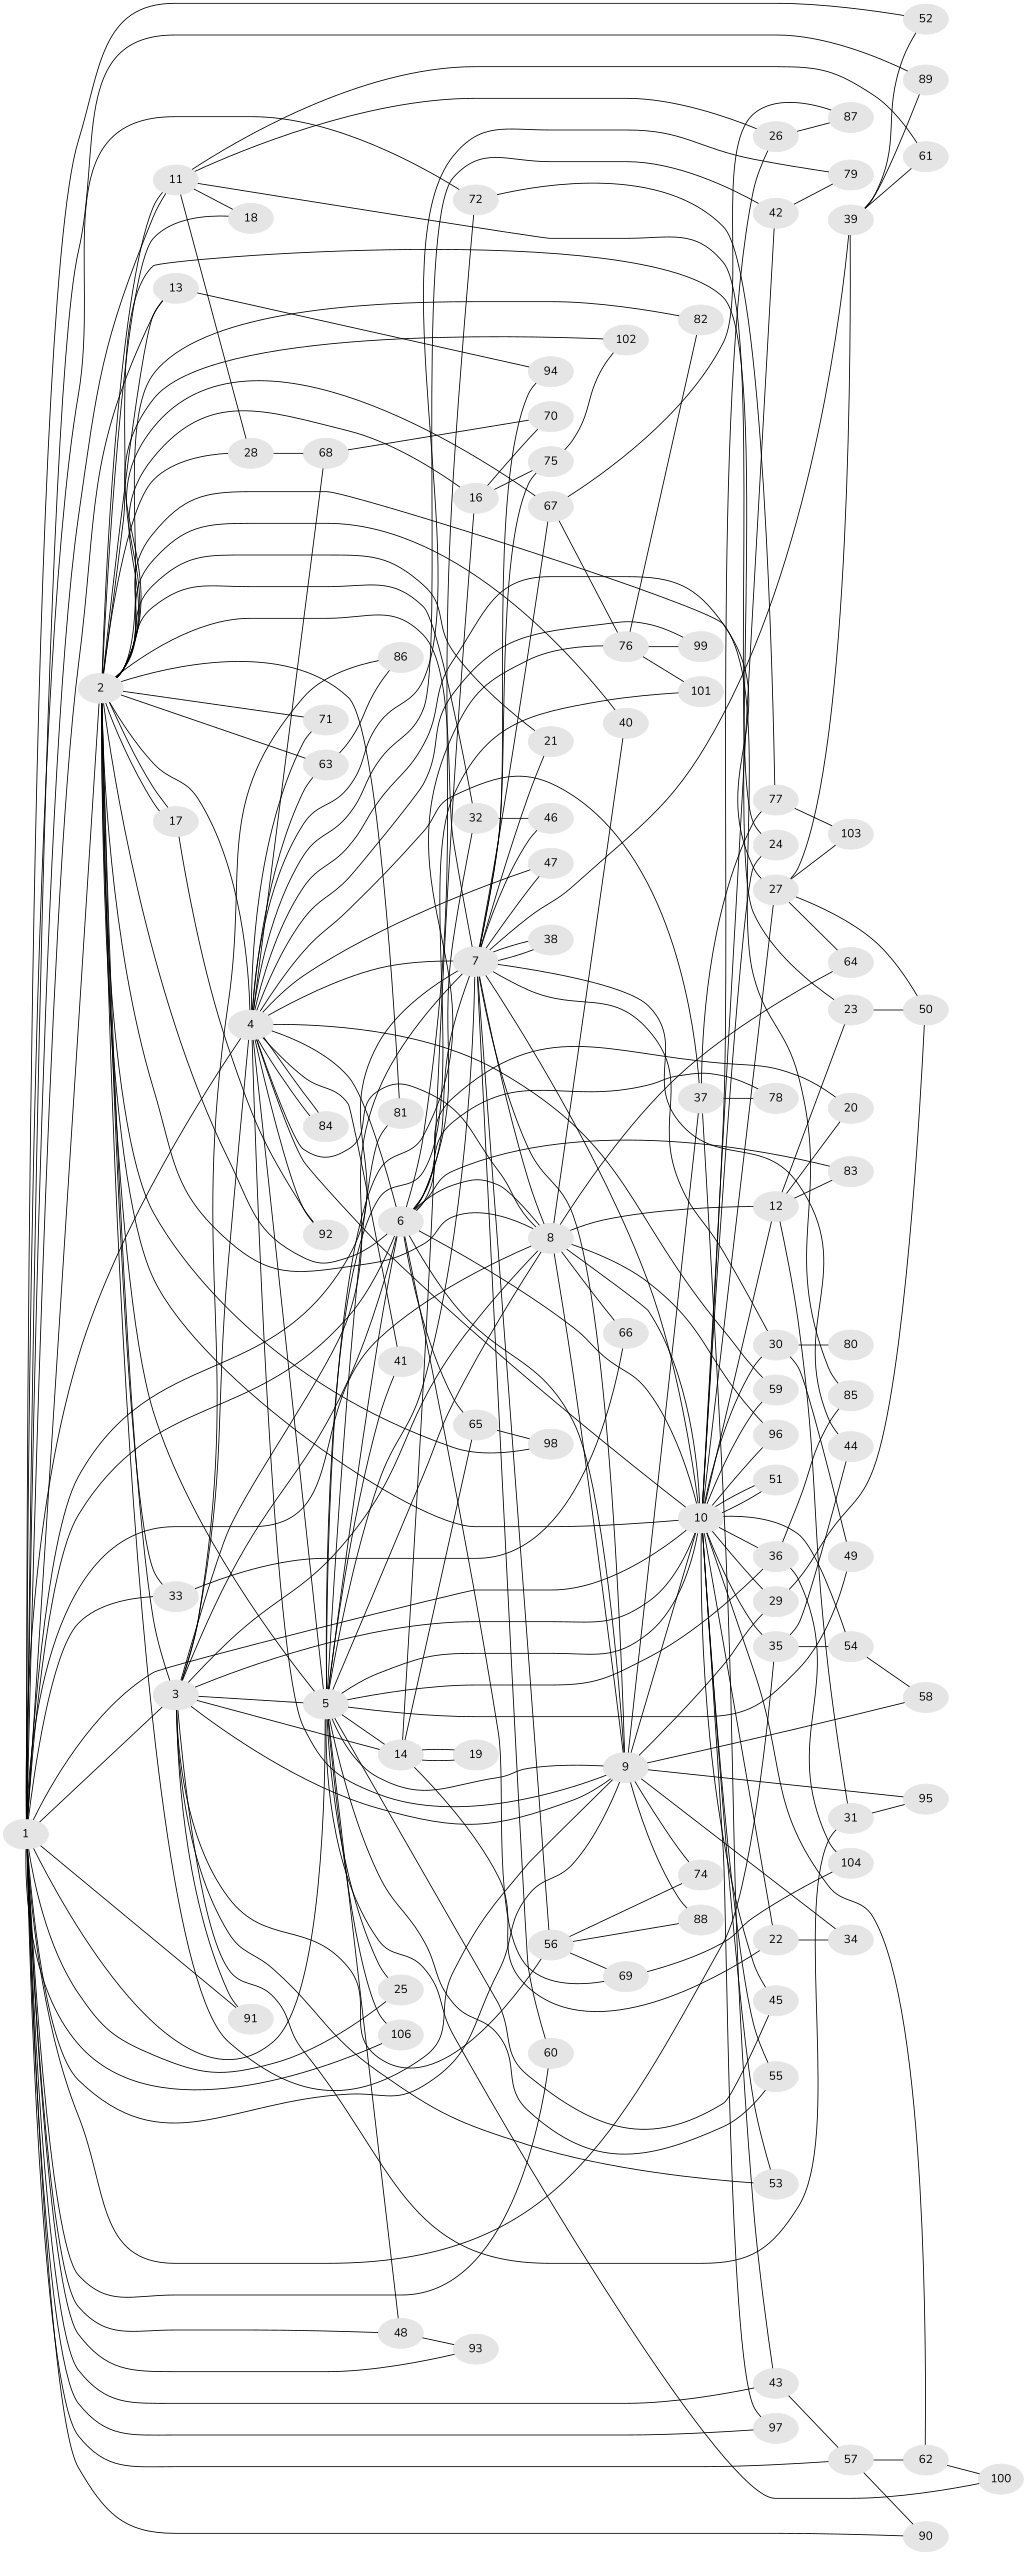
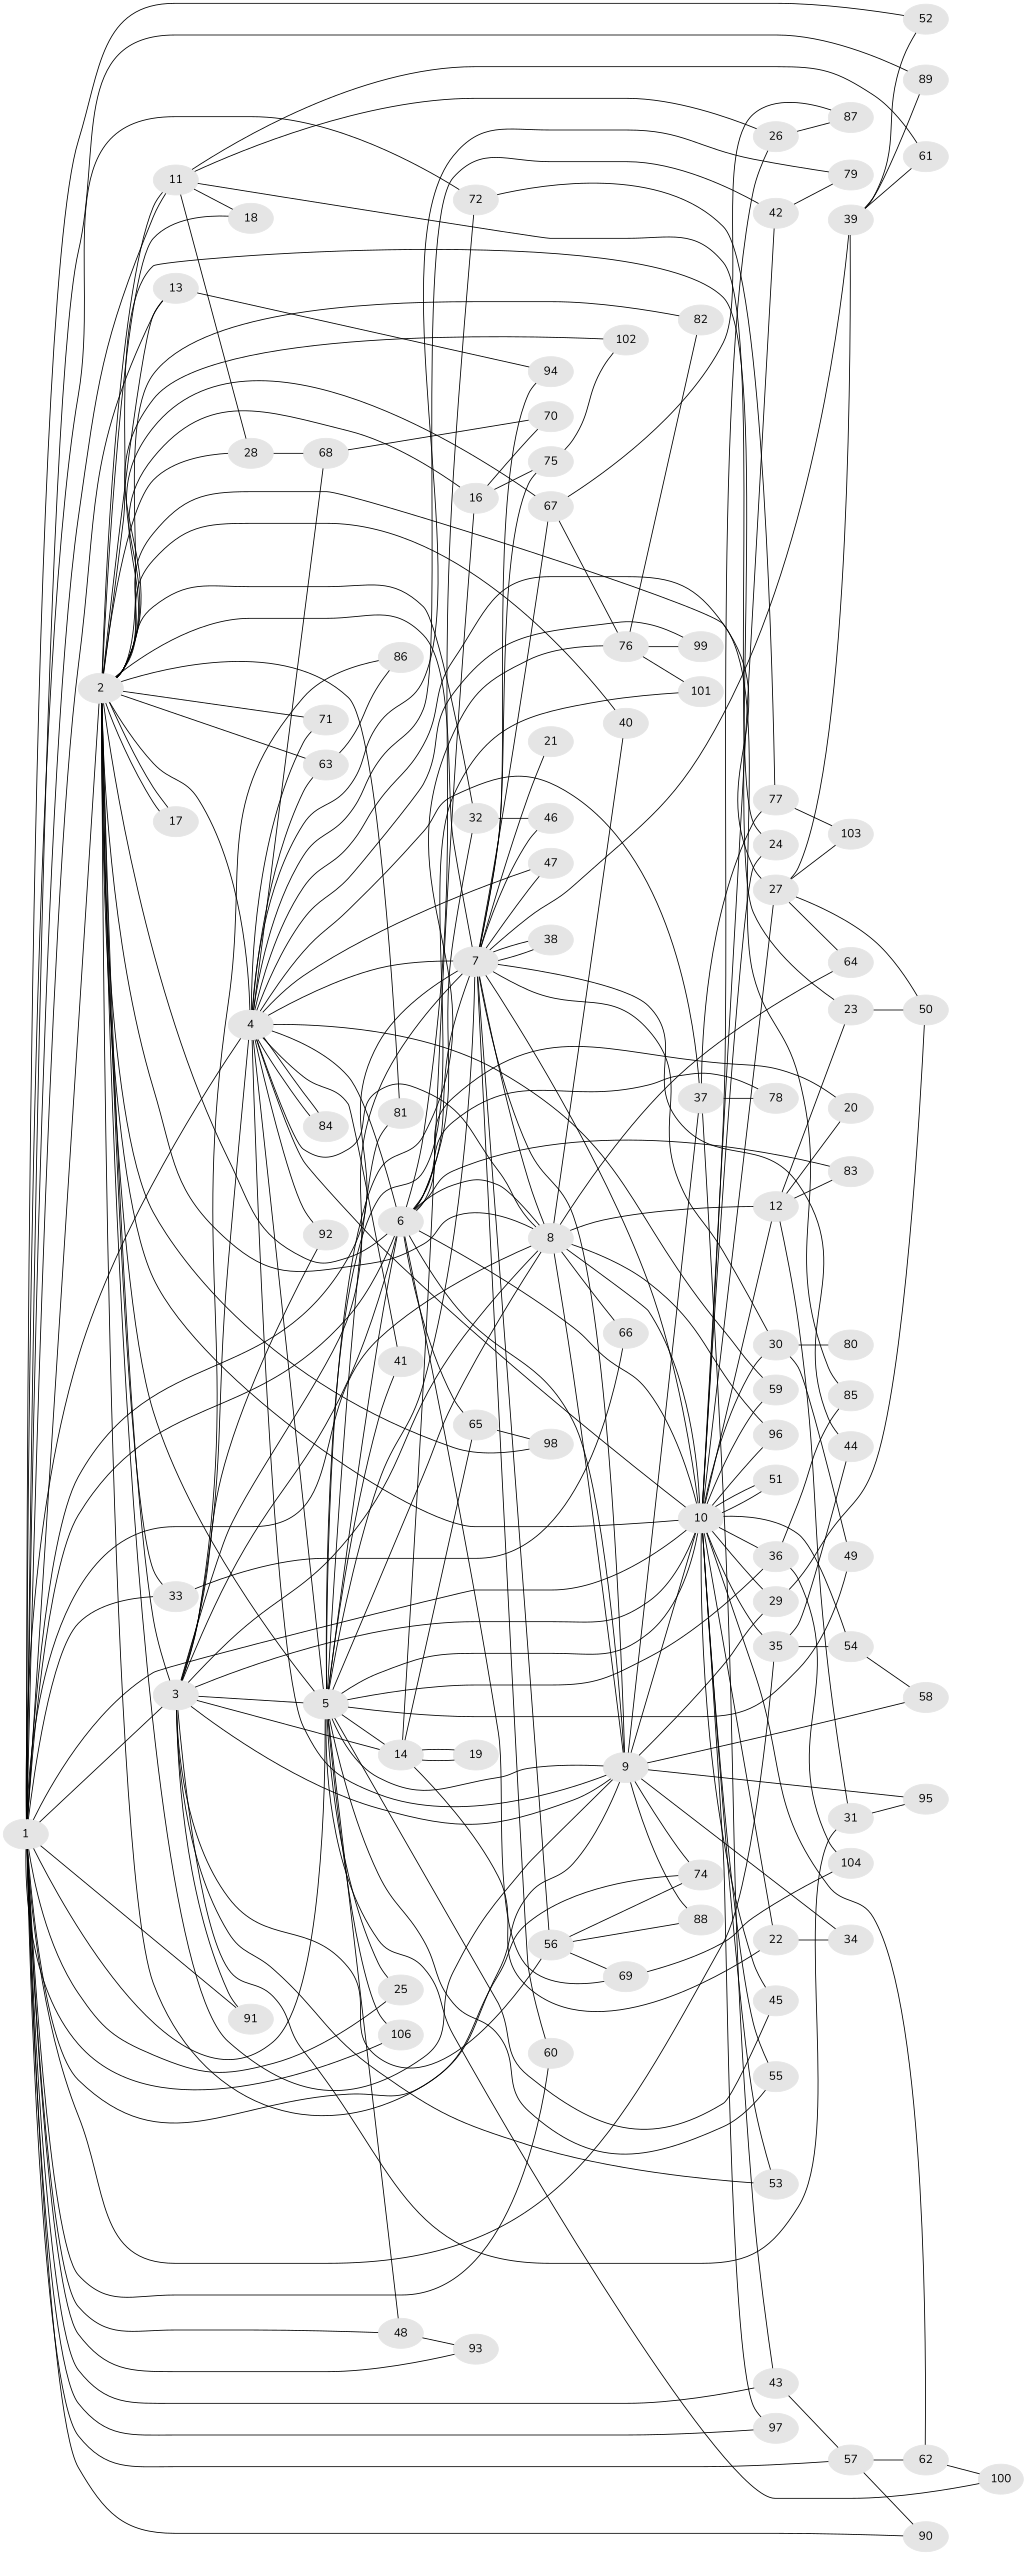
edge "2" -- "21": now "2" -- "74"
edge "17" -- "92": now "3" -- "92"
